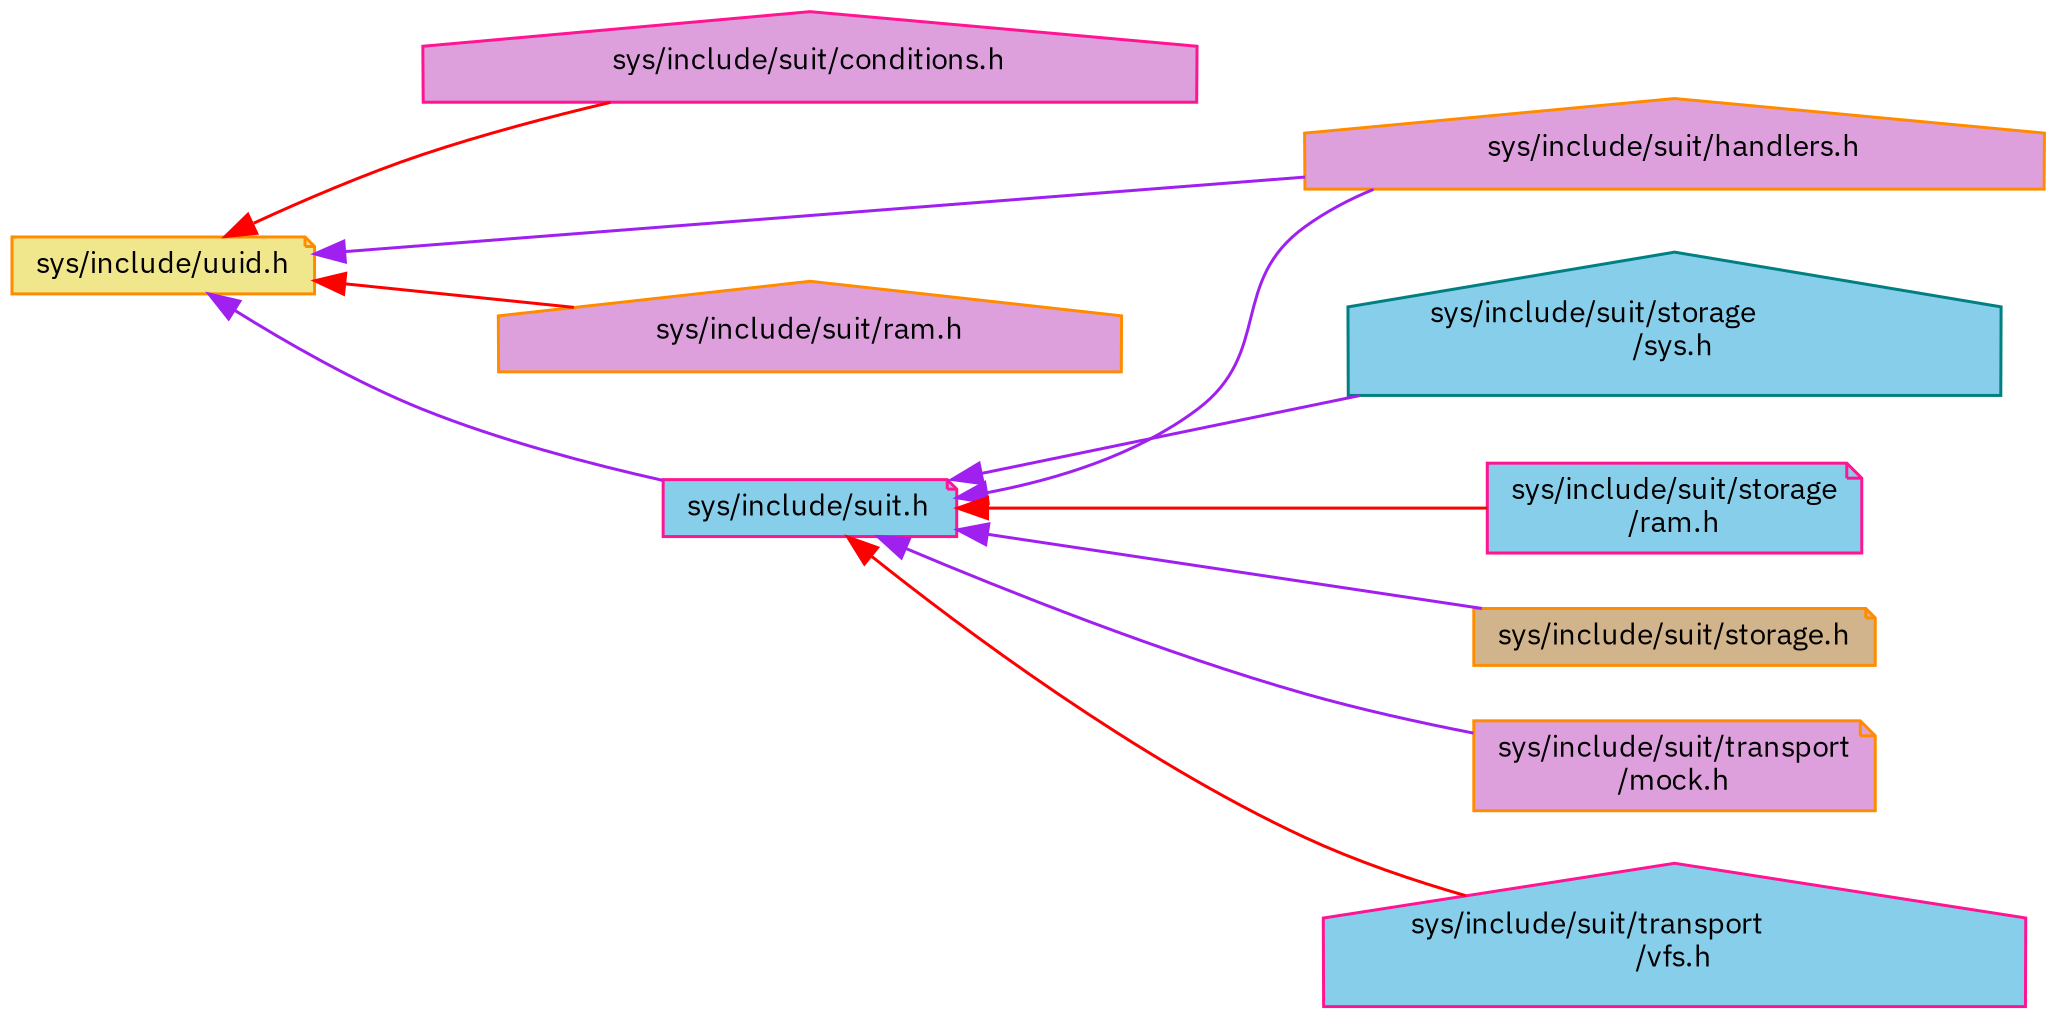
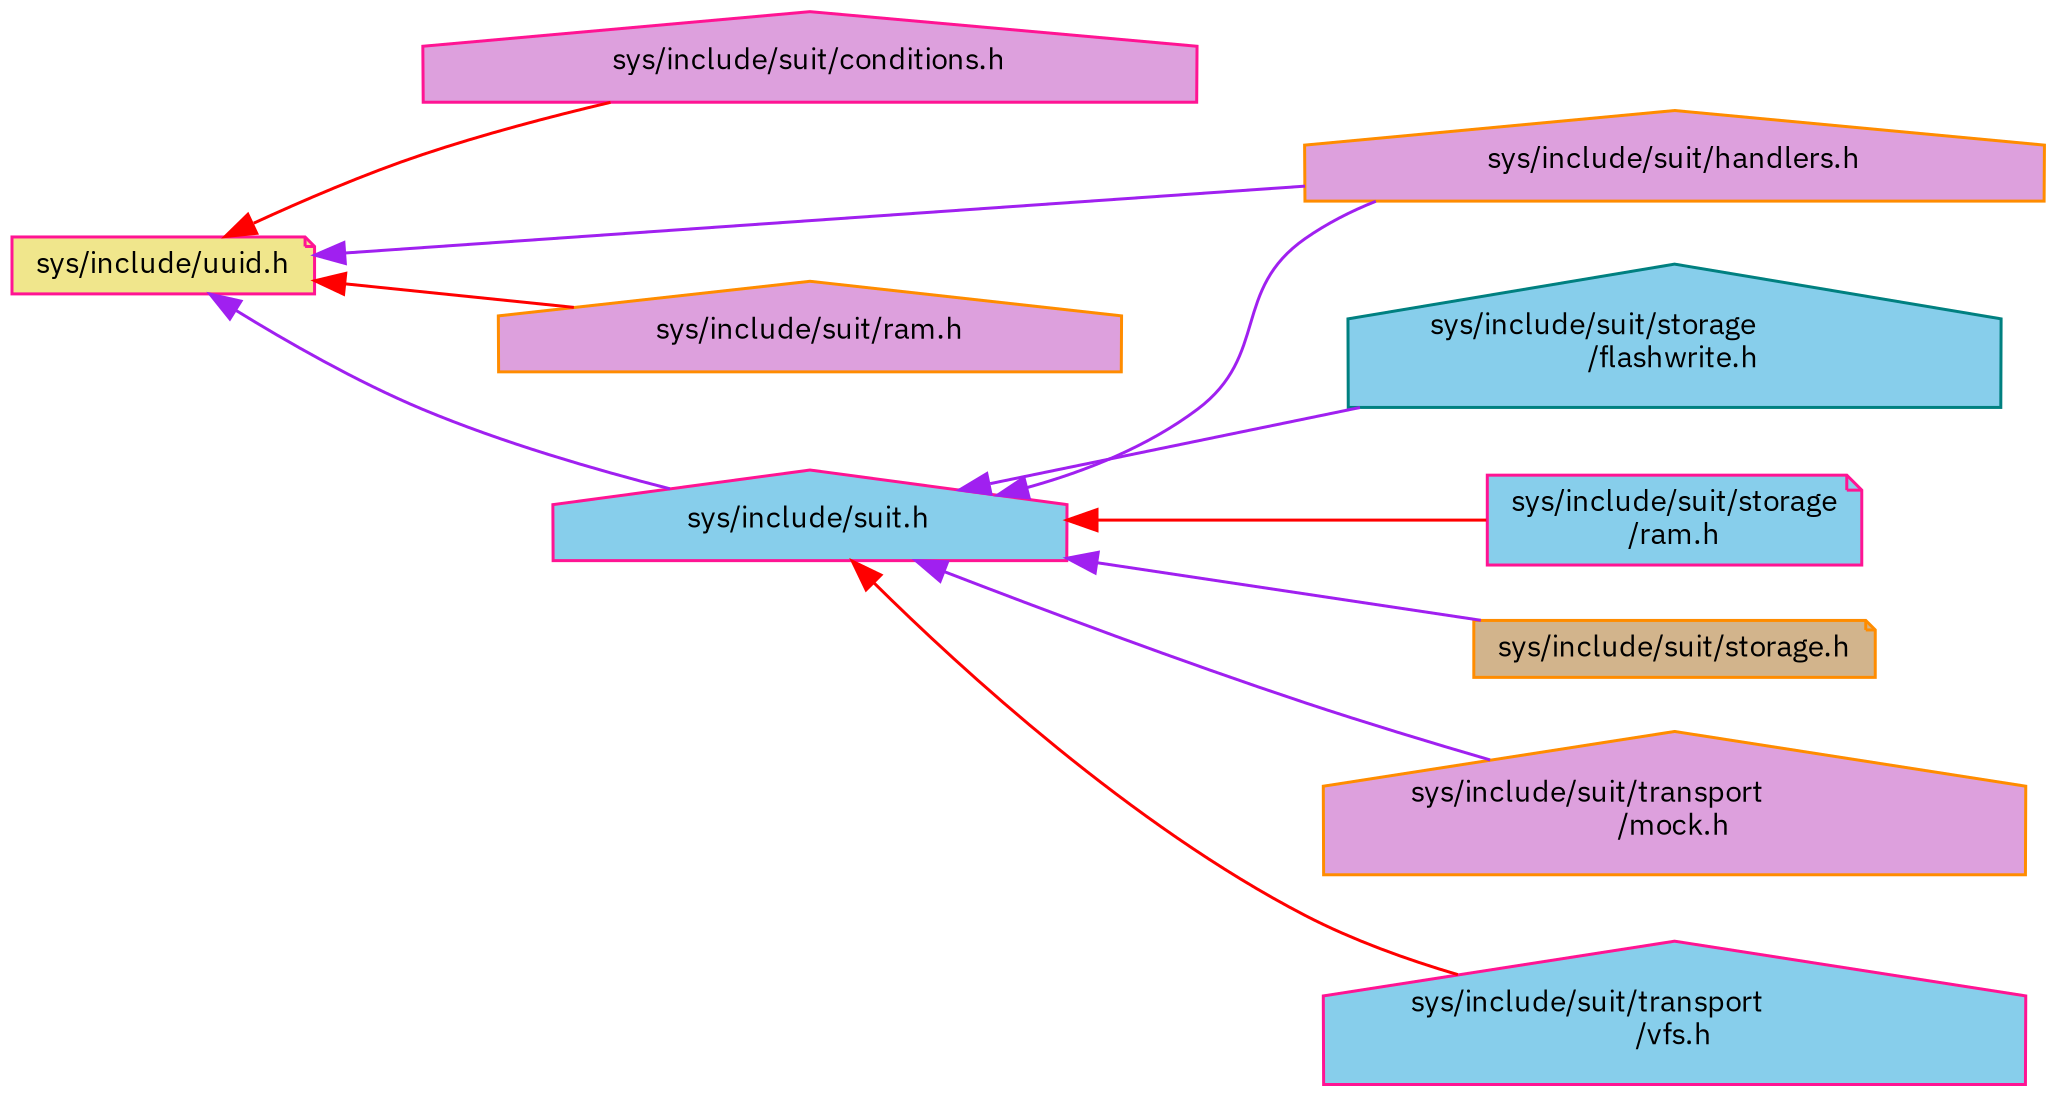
node "sys/include/uuid.h": color darkorange -> deeppink
node "sys/include/suit/storage /sys.h": label "sys/include/suit/storage /sys.h" -> "sys/include/suit/storage /flashwrite.h"
node "sys/include/suit.h": shape note -> house
node "sys/include/suit/transport /mock.h": shape note -> house
